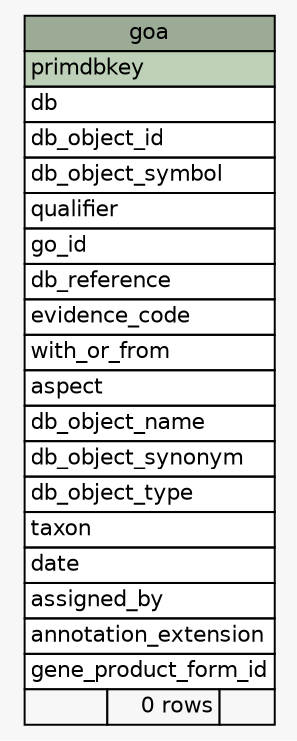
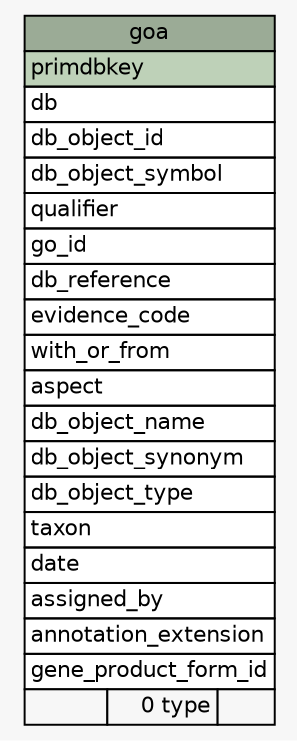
node "goa": text "0 rows" -> "0 type"
